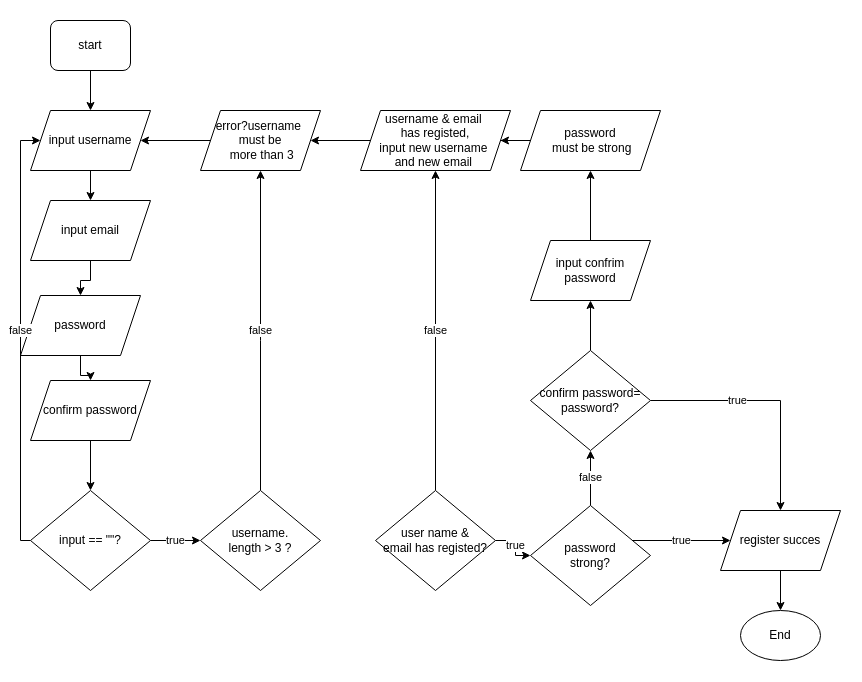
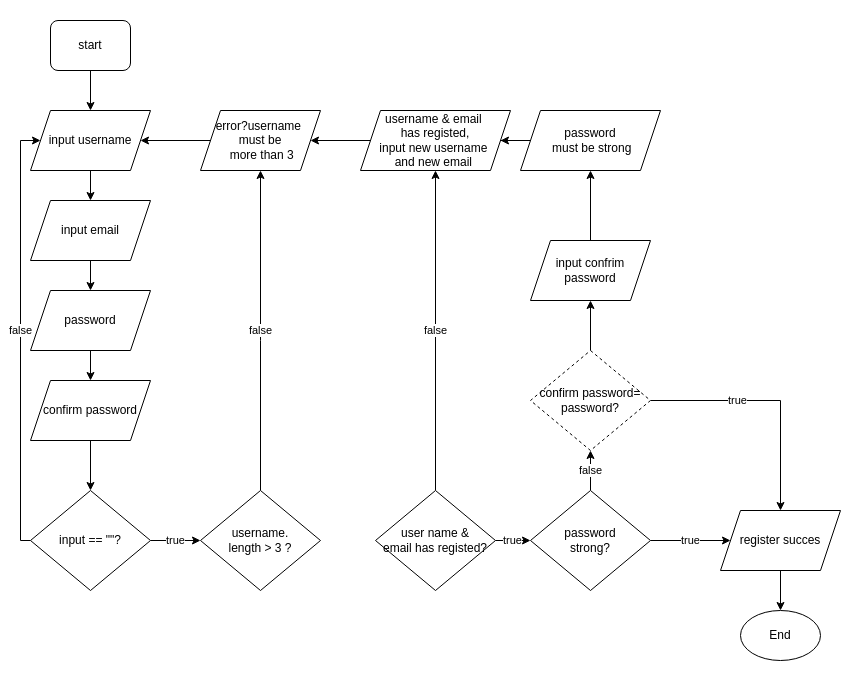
node "password": moved (81, 326) -> (91, 321)
node "confirm password= password?": style solid -> dashed
node "password strong?": moved (591, 556) -> (591, 541)
